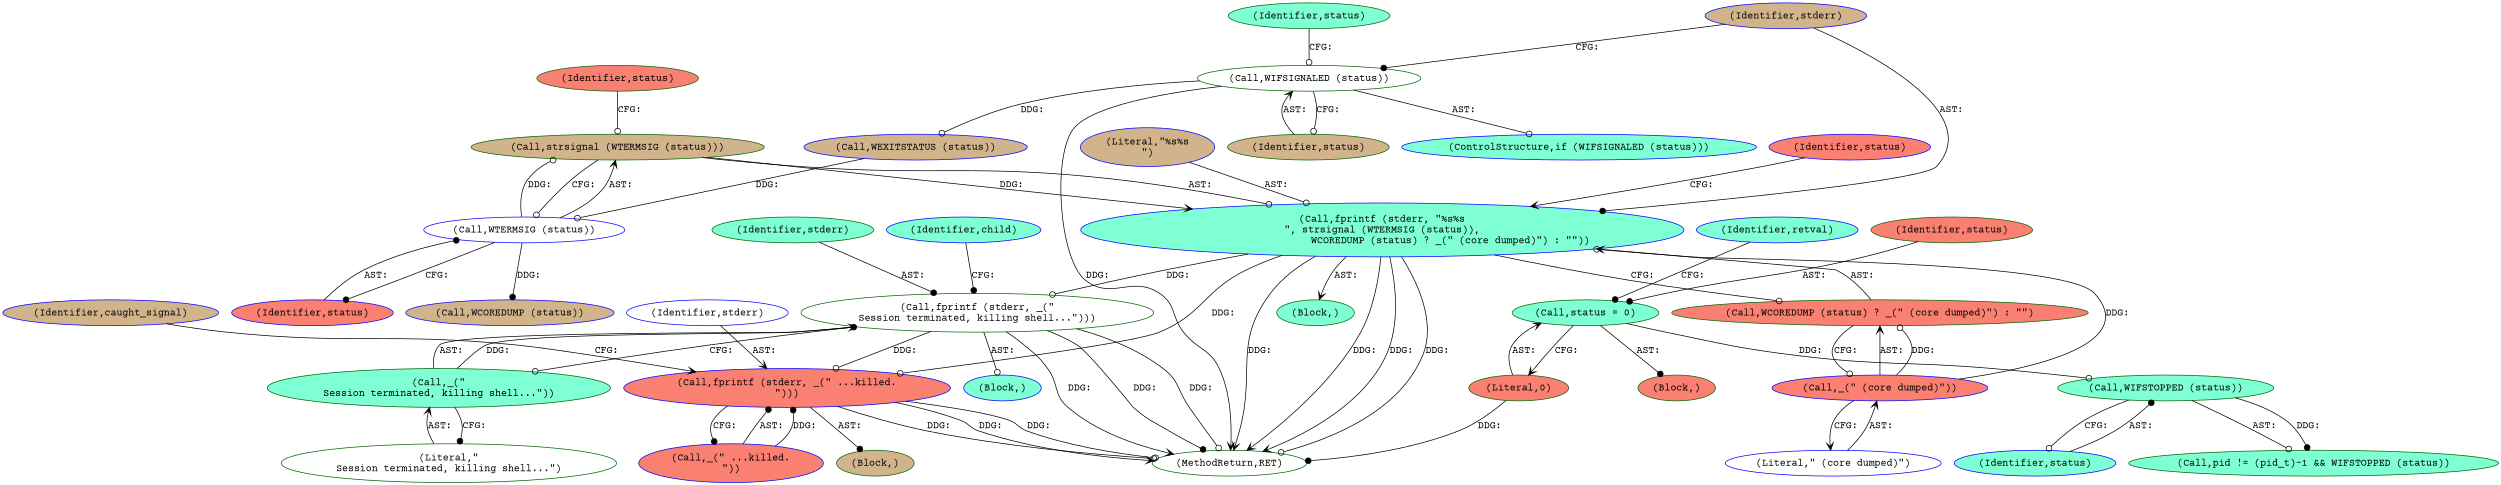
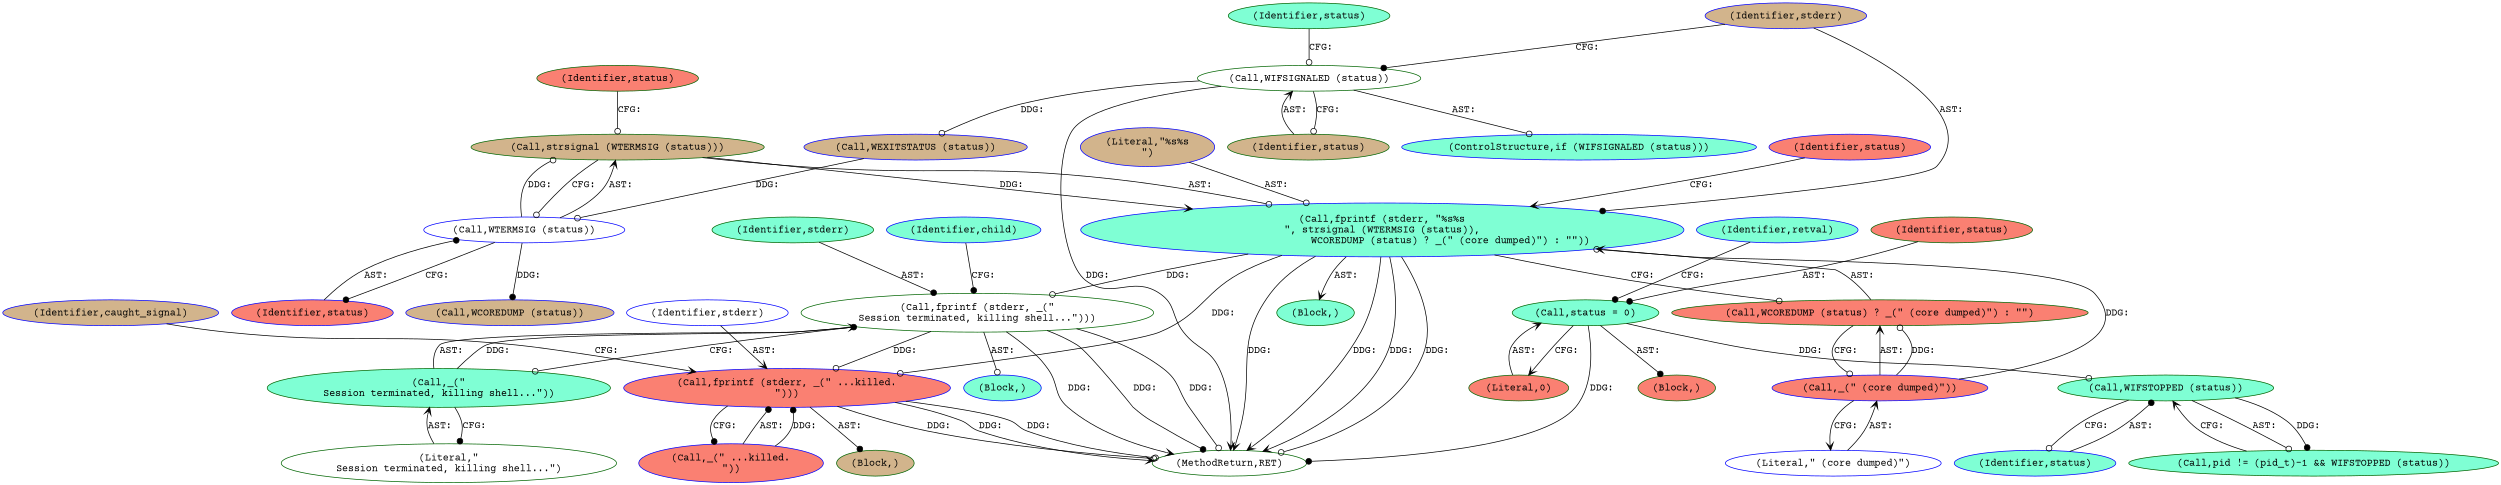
edge "(Call,pid != (pid_t)-1 && WIFSTOPPED (status))" -> "(Call,WIFSTOPPED (status))": added, label "CFG:"
edge "(Literal,0)" -> "(MethodReturn,RET)": now "(Call,status = 0)" -> "(MethodReturn,RET)"
